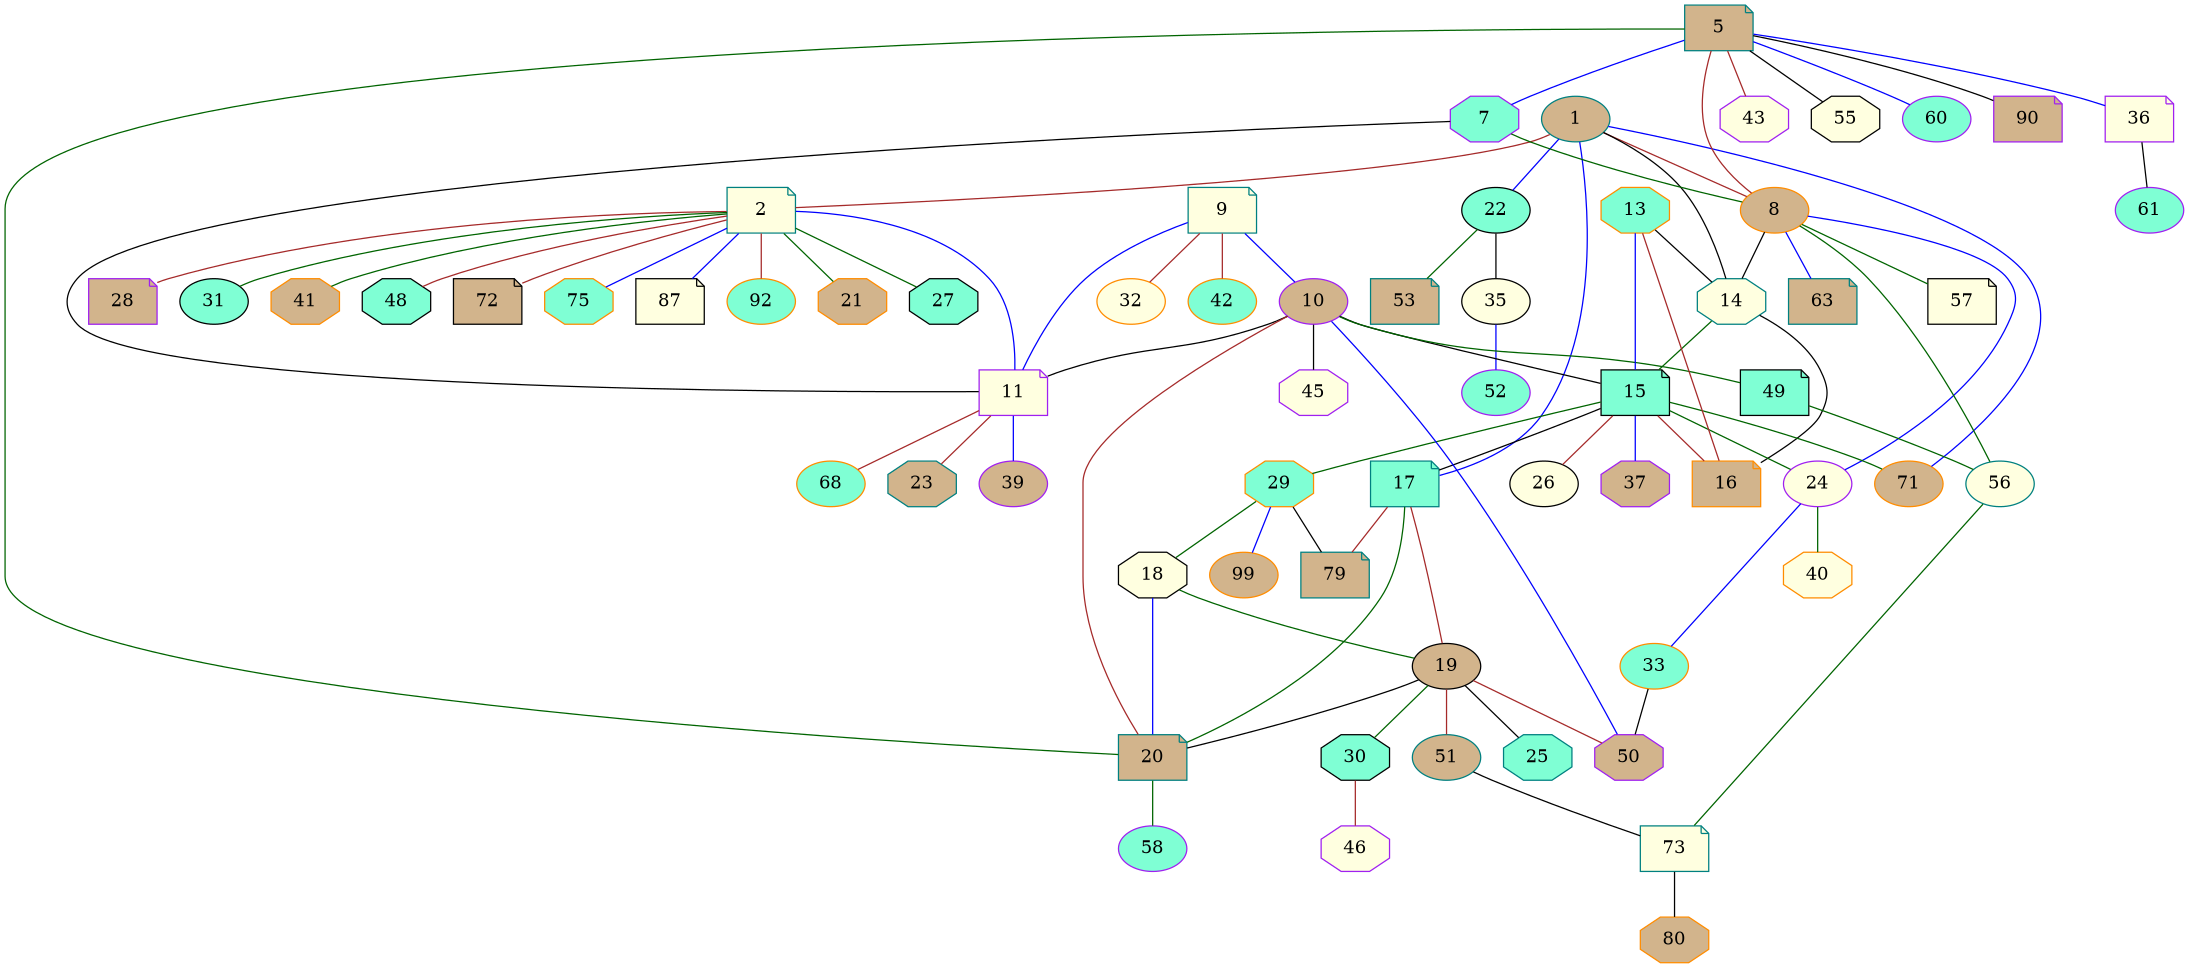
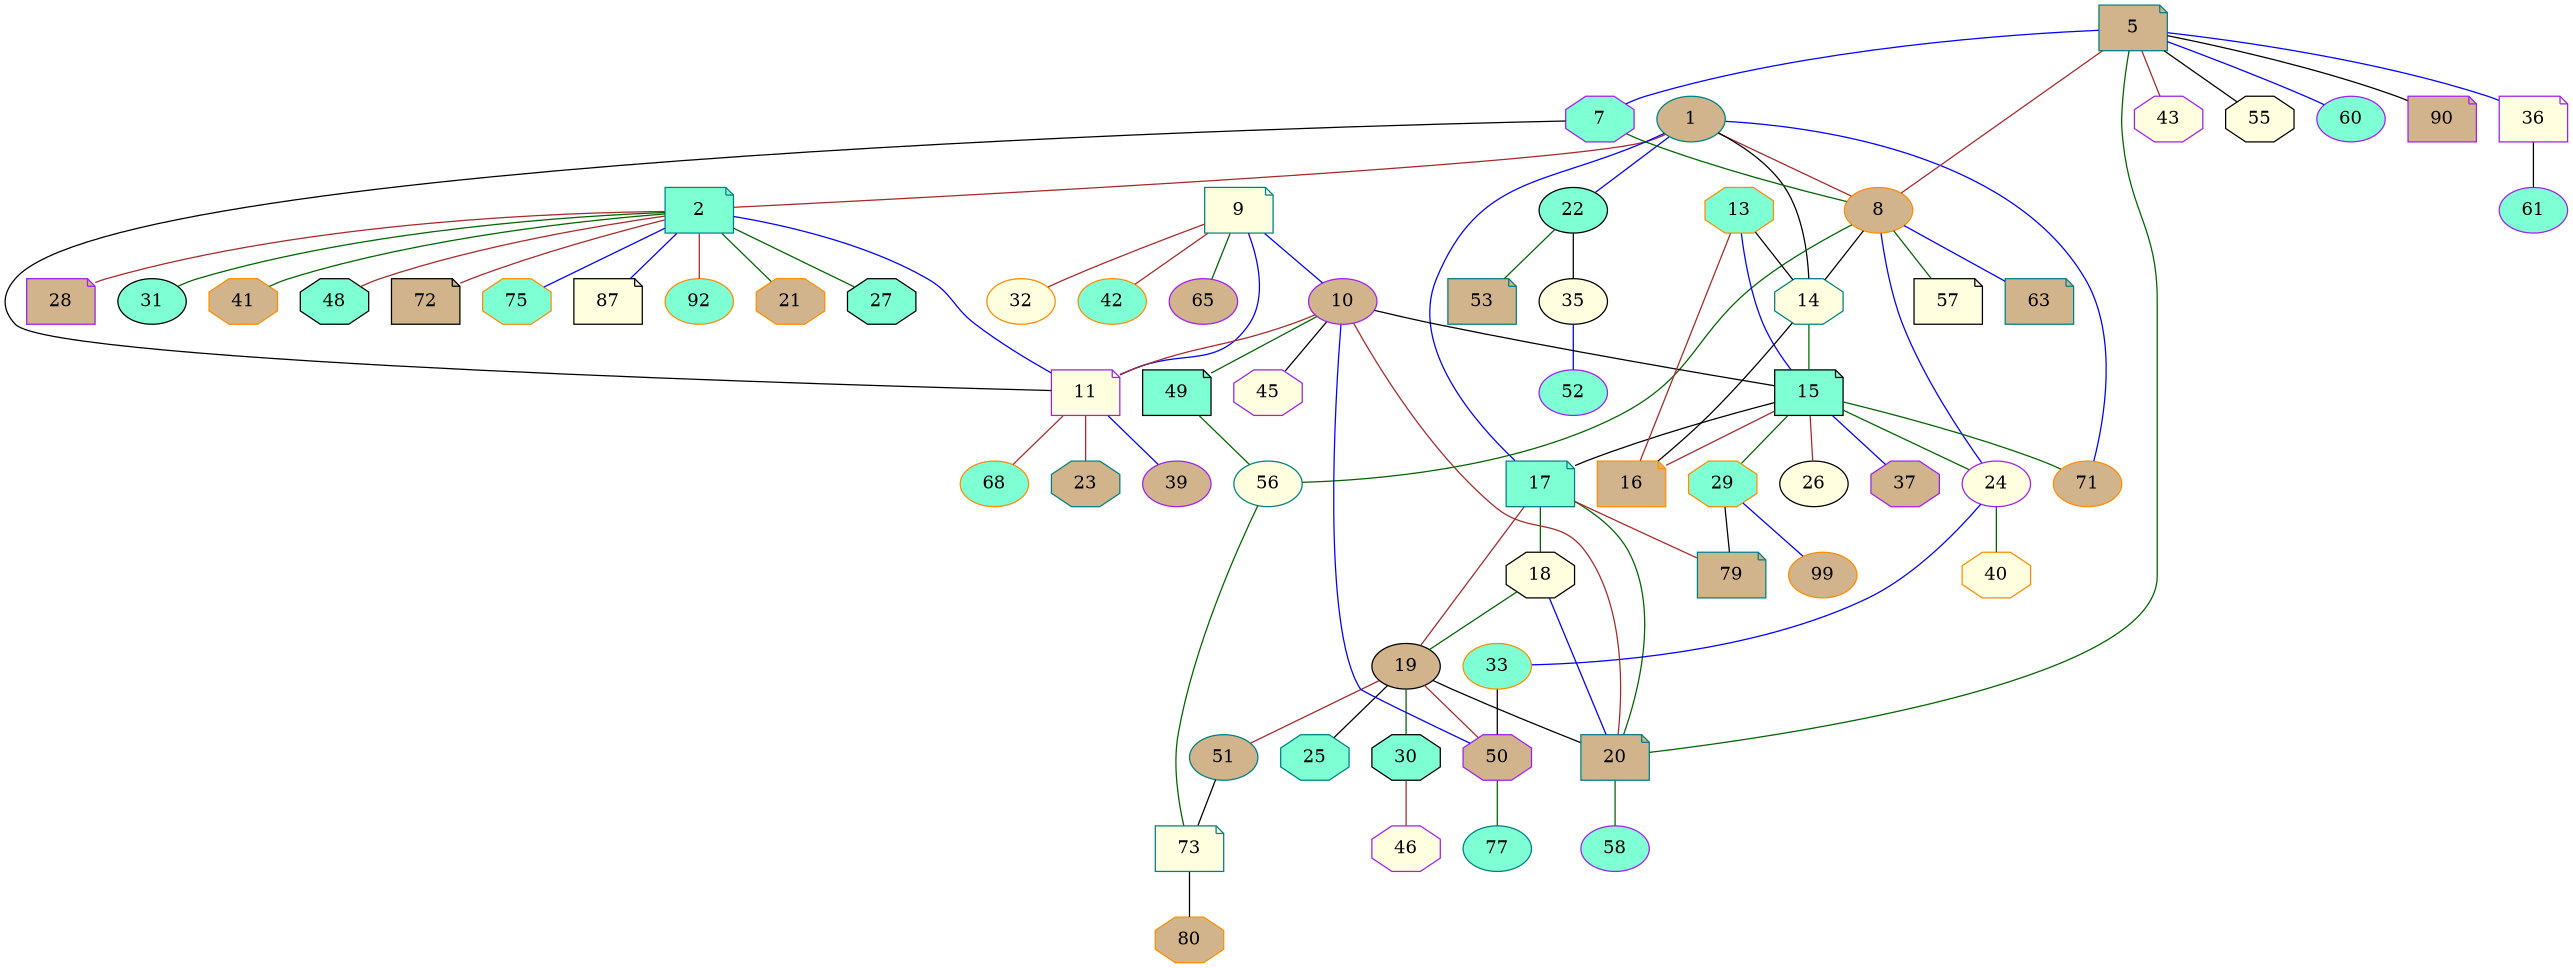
node "2": fillcolor lightyellow -> aquamarine
node "65": added
edge "10" -- "11": color black -> brown
edge "29" -- "18": now "17" -- "18"
node "77": added
